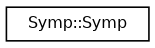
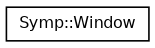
node "Symp::Symp": label "Symp::Symp" -> "Symp::Window"
